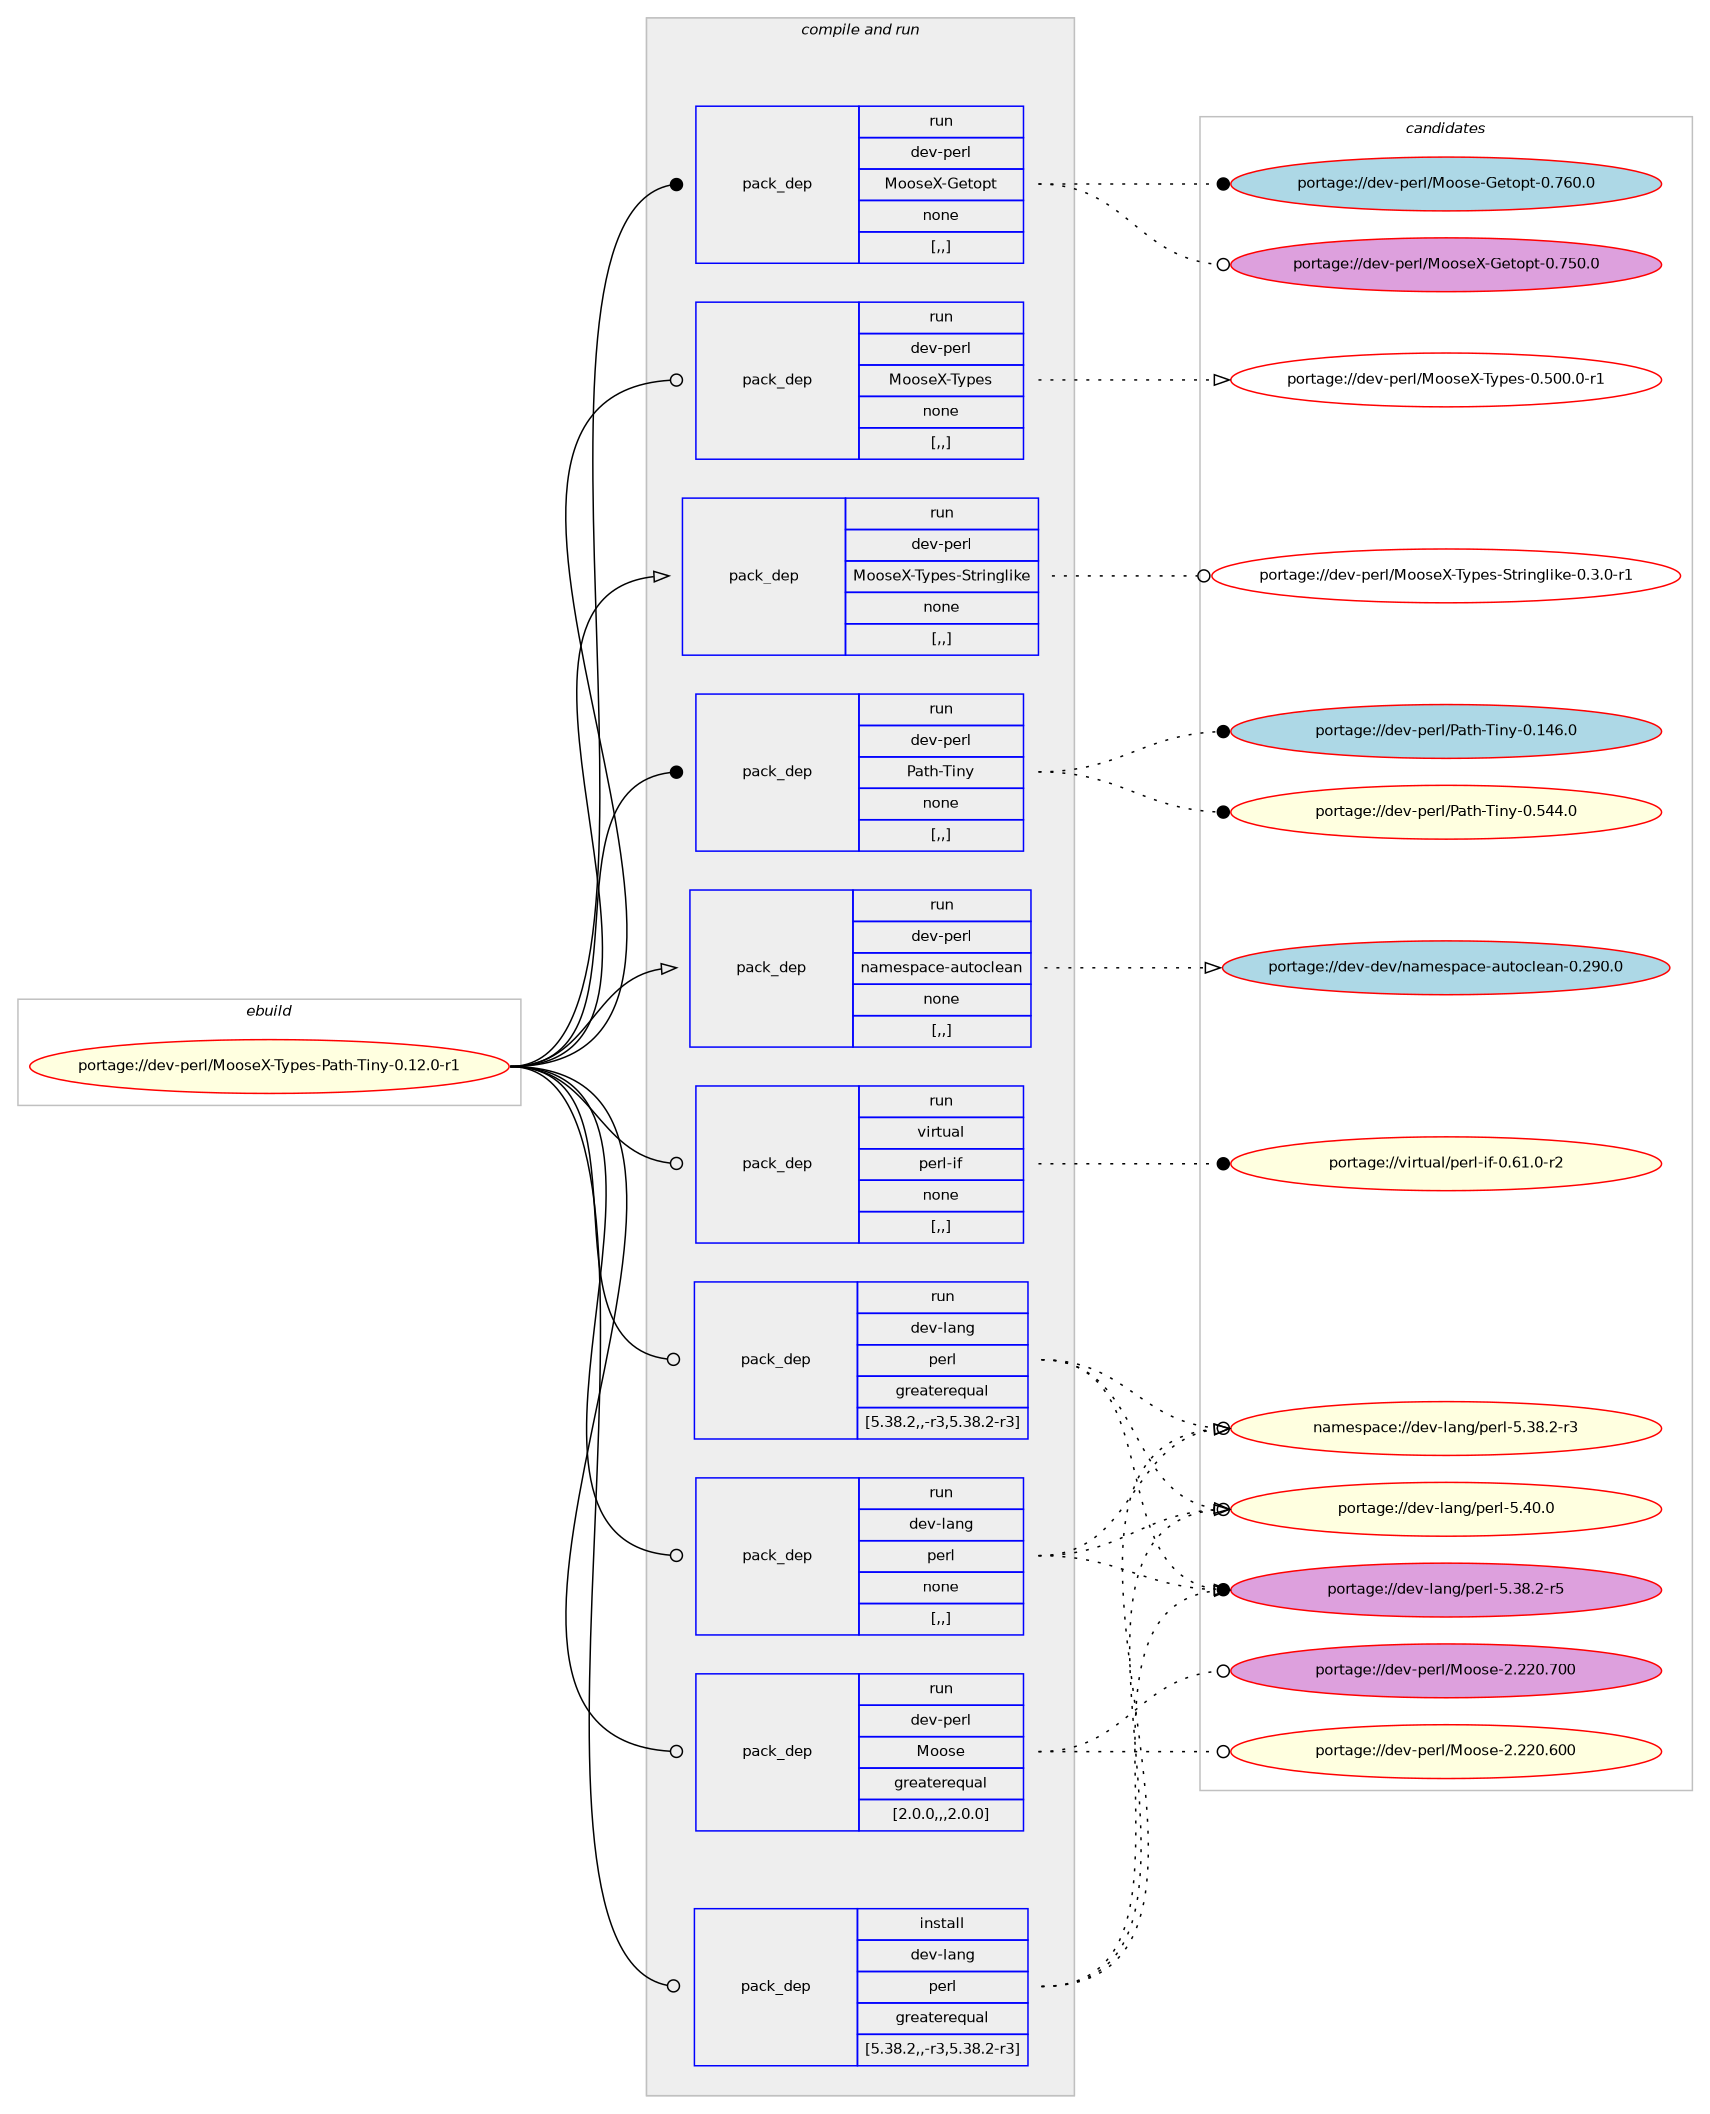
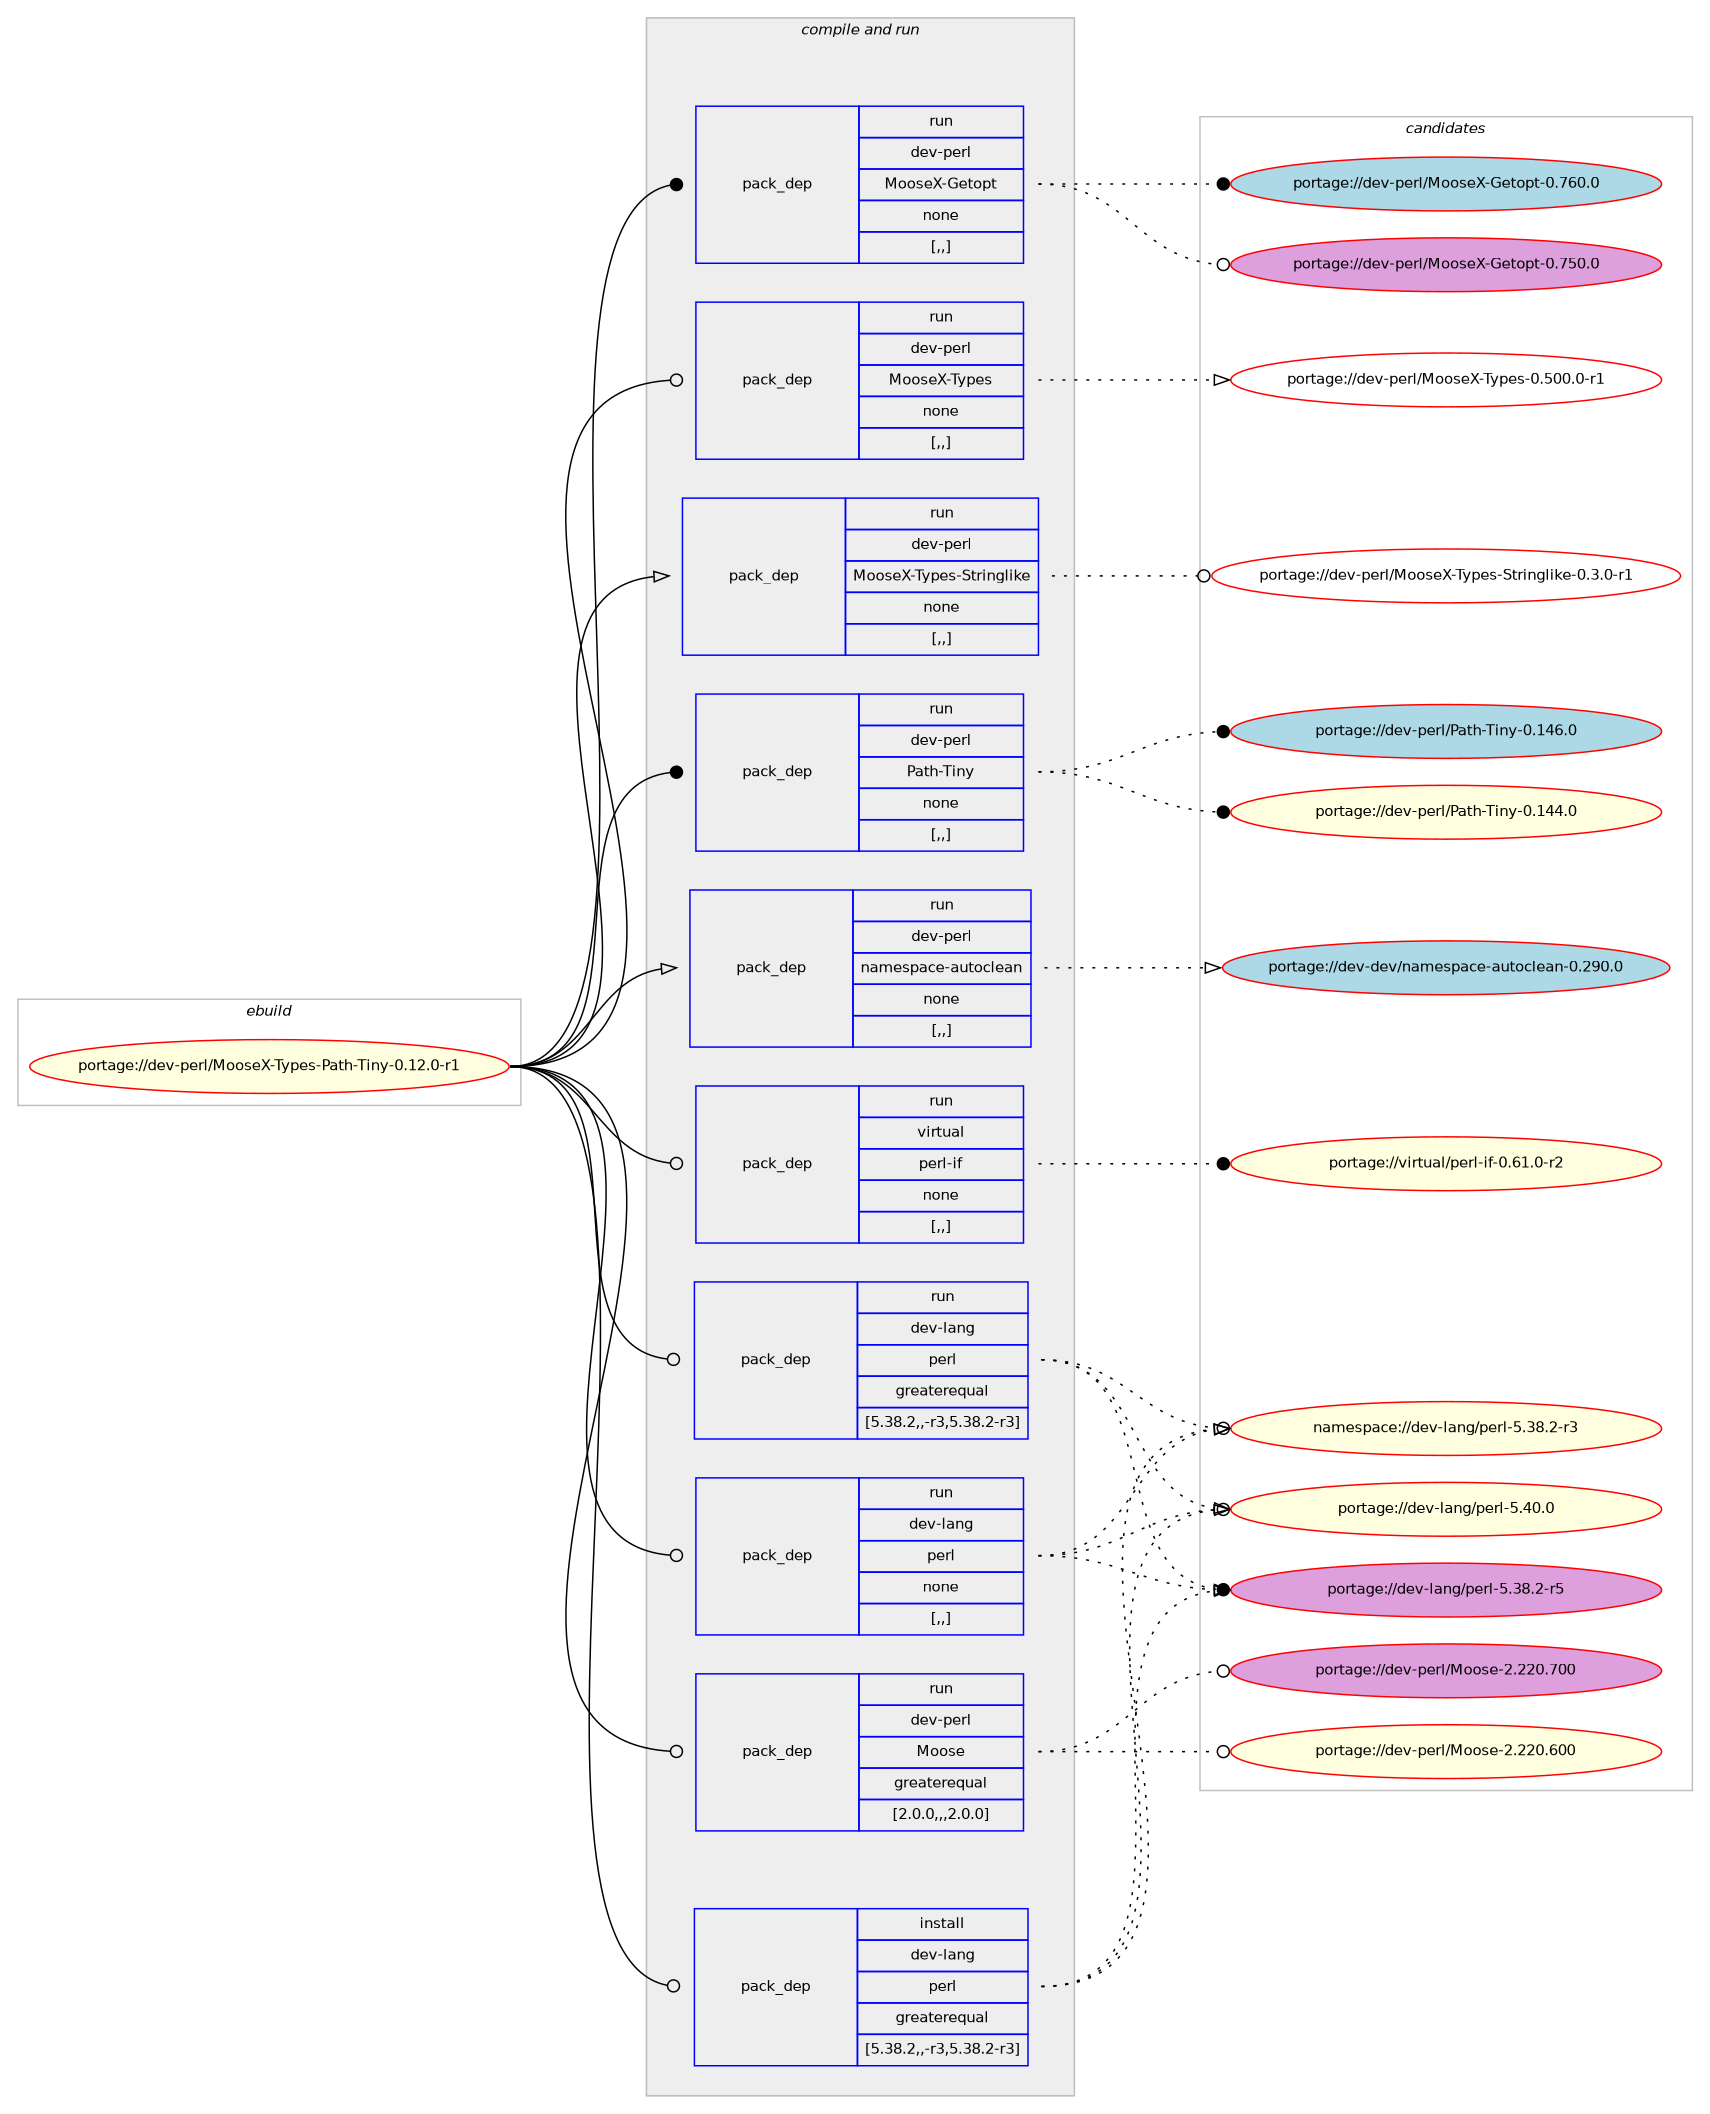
node "portage://dev-perl/Moose-Getopt-0.760.0": label "portage://dev-perl/Moose-Getopt-0.760.0" -> "portage://dev-perl/MooseX-Getopt-0.760.0"
node "portage://dev-perl/Path-Tiny-0.544.0": label "portage://dev-perl/Path-Tiny-0.544.0" -> "portage://dev-perl/Path-Tiny-0.144.0"
